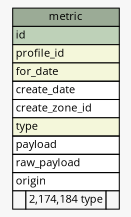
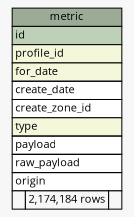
node "metric": text "2,174,184 type" -> "2,174,184 rows"
